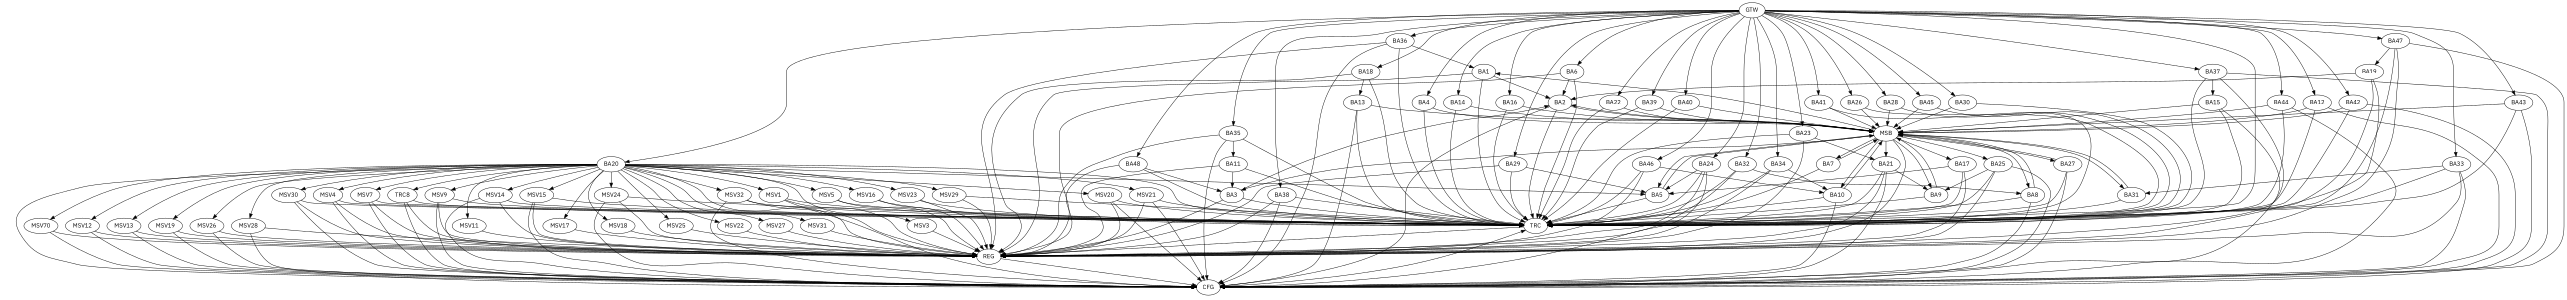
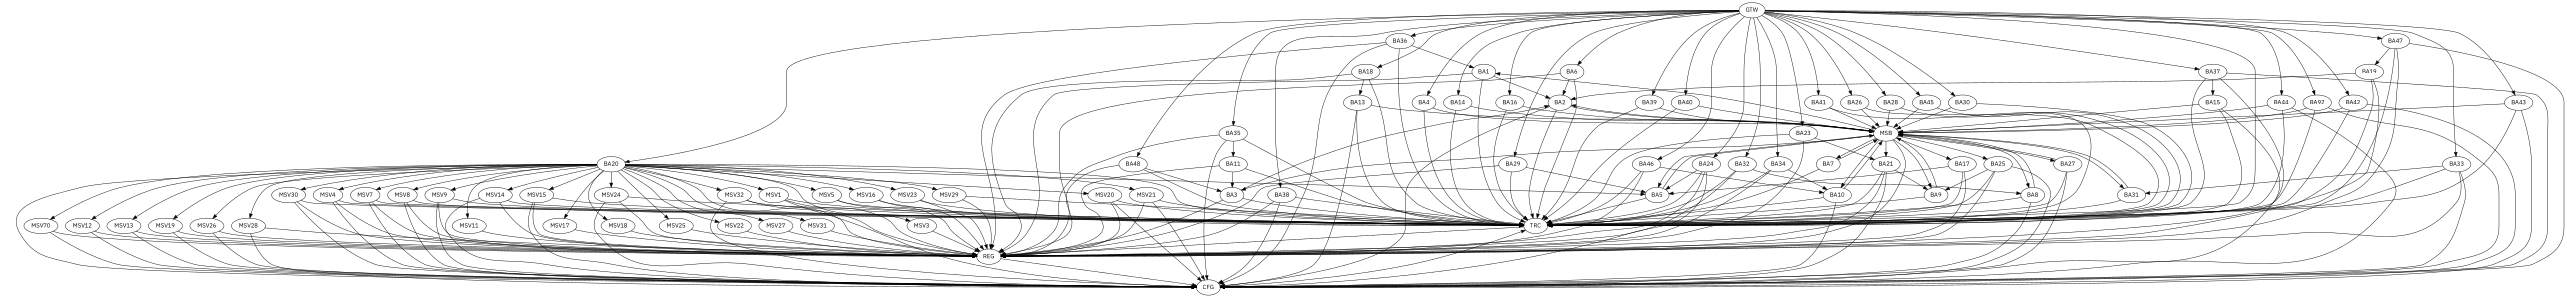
node "BA22": removed
node "BA12": label "BA12" -> "BA92"
node "TRC8": label "TRC8" -> "MSV8"
